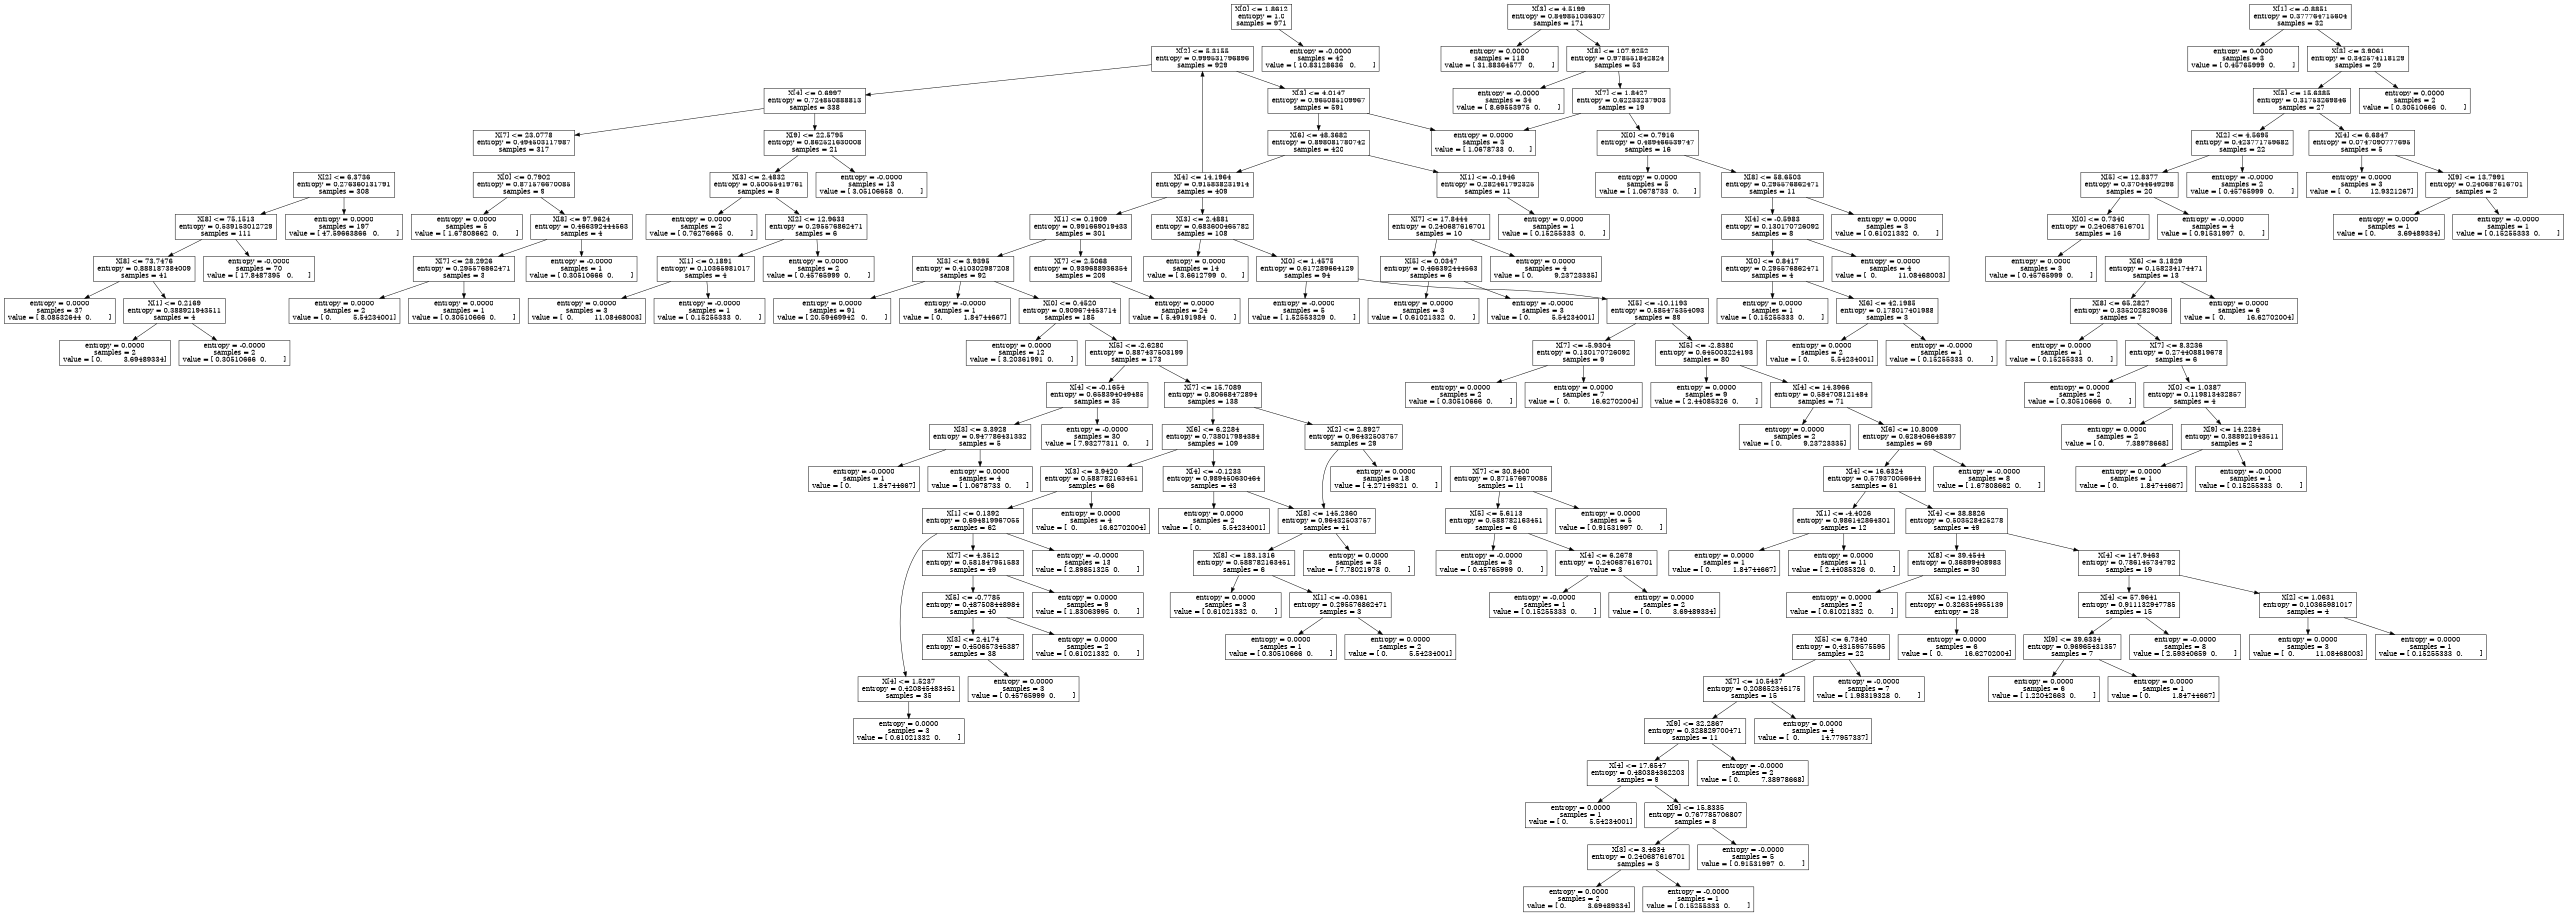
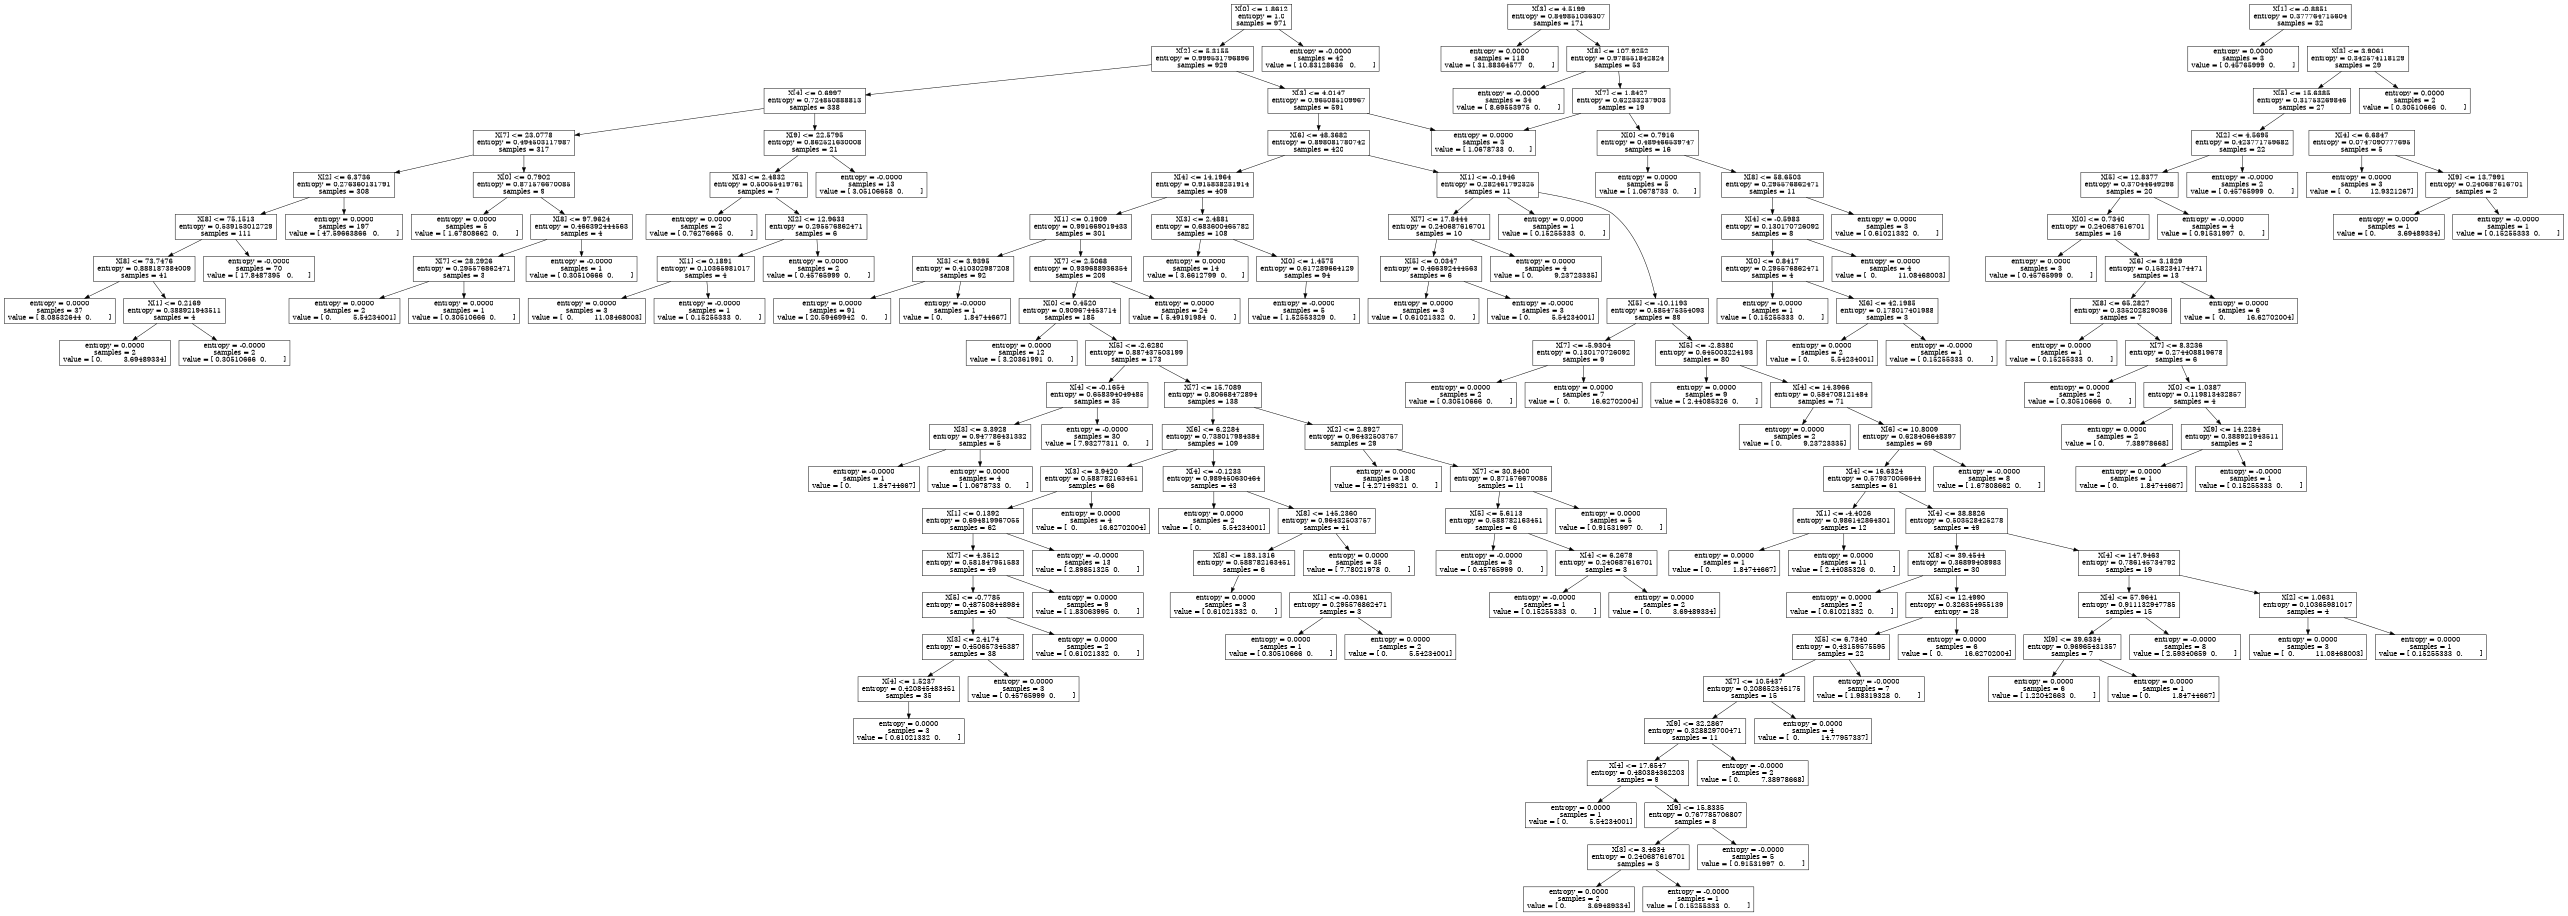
edge "X[1] <= -0.8851 entropy = 0.377764715604 samples = 32" -> "X[3] <= 3.9061 entropy = 0.342574118129 samples = 29": removed
edge "X[5] <= 15.6385 entropy = 0.31753269846 samples = 27" -> "X[4] <= 6.6847 entropy = 0.0747090777695 samples = 5": removed
edge "X[4] <= 14.1964 entropy = 0.915838231914 samples = 409" -> "X[2] <= 5.3155 entropy = 0.999531796896 samples = 929": now "X[0] <= 1.8612 entropy = 1.0 samples = 971" -> "X[2] <= 5.3155 entropy = 0.999531796896 samples = 929"
edge "X[7] <= 23.0778 entropy = 0.494503117987 samples = 317" -> "X[0] <= 0.7902 entropy = 0.871576670085 samples = 9": added
edge "X[7] <= 23.0778 entropy = 0.494503117987 samples = 317" -> "X[2] <= 6.3736 entropy = 0.276360131791 samples = 308": added
node "X[3] <= 2.4832 entropy = 0.50055419761 samples = 8": label "X[3] <= 2.4832 entropy = 0.50055419761 samples = 8" -> "X[3] <= 2.4832 entropy = 0.50055419761 samples = 7"
edge "X[1] <= -0.1946 entropy = 0.282461792325 samples = 11" -> "X[7] <= 17.8444 entropy = 0.240687616701 samples = 10": added
edge "X[0] <= 0.7340 entropy = 0.240687616701 samples = 16" -> "X[6] <= 3.1829 entropy = 0.158234174471 samples = 13": added
edge "X[3] <= 3.9395 entropy = 0.410302987208 samples = 92" -> "X[0] <= 0.4520 entropy = 0.909674453714 samples = 185": now "X[7] <= 2.5068 entropy = 0.939688936354 samples = 209" -> "X[0] <= 0.4520 entropy = 0.909674453714 samples = 185"
edge "X[0] <= 1.4575 entropy = 0.617289664129 samples = 94" -> "X[5] <= -10.1193 entropy = 0.585475354093 samples = 89": now "X[1] <= -0.1946 entropy = 0.282461792325 samples = 11" -> "X[5] <= -10.1193 entropy = 0.585475354093 samples = 89"
edge "X[2] <= 2.8927 entropy = 0.96432503757 samples = 29" -> "X[8] <= 145.2360 entropy = 0.96432503757 samples = 41": now "X[2] <= 2.8927 entropy = 0.96432503757 samples = 29" -> "X[7] <= 30.8400 entropy = 0.871576670085 samples = 11"
node "X[4] <= 6.2678 entropy = 0.240687616701 value = 3": label "X[4] <= 6.2678 entropy = 0.240687616701 value = 3" -> "X[4] <= 6.2678 entropy = 0.240687616701 samples = 3"
edge "X[8] <= 39.4544 entropy = 0.36899408983 samples = 30" -> "X[5] <= 12.4990 entropy = 0.326354955139 entropy = 28": added
edge "X[8] <= 183.1316 entropy = 0.588782163451 samples = 6" -> "X[1] <= -0.0361 entropy = 0.295576862471 samples = 3": removed
edge "X[1] <= 0.1392 entropy = 0.694819967055 samples = 62" -> "X[4] <= 1.5237 entropy = 0.420845483451 samples = 35": now "X[3] <= 2.4174 entropy = 0.450657345387 samples = 38" -> "X[4] <= 1.5237 entropy = 0.420845483451 samples = 35"
edge "X[5] <= 12.4990 entropy = 0.326354955139 entropy = 28" -> "X[5] <= 6.7340 entropy = 0.43159575595 samples = 22": added
